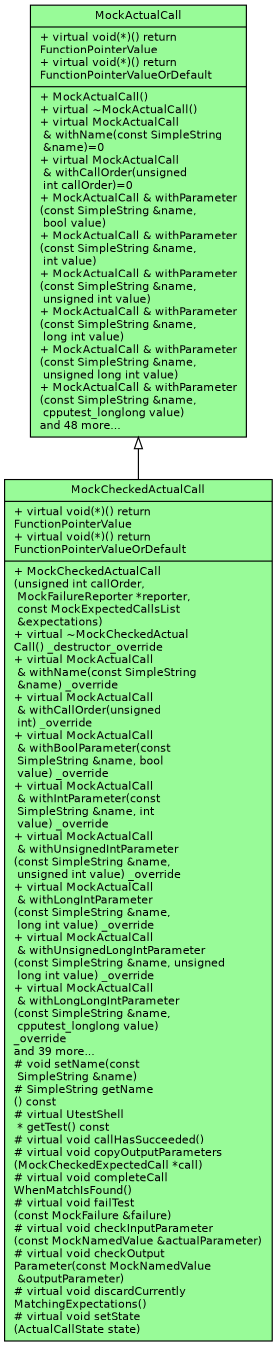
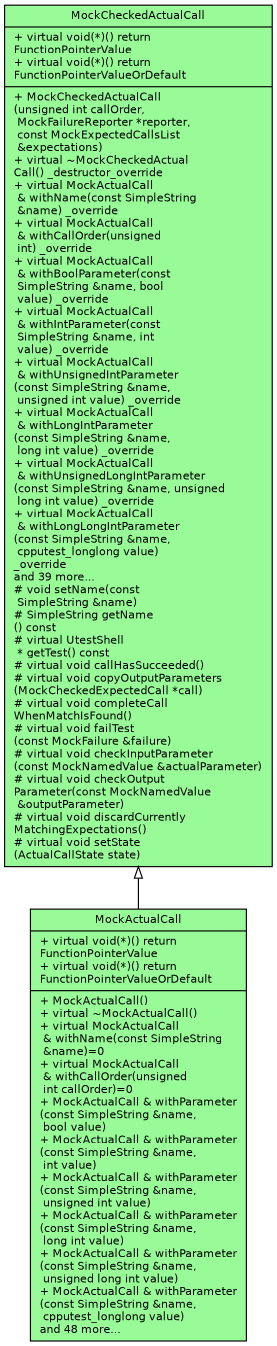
edge "MockCheckedActualCall" -> "MockActualCall": reversed
